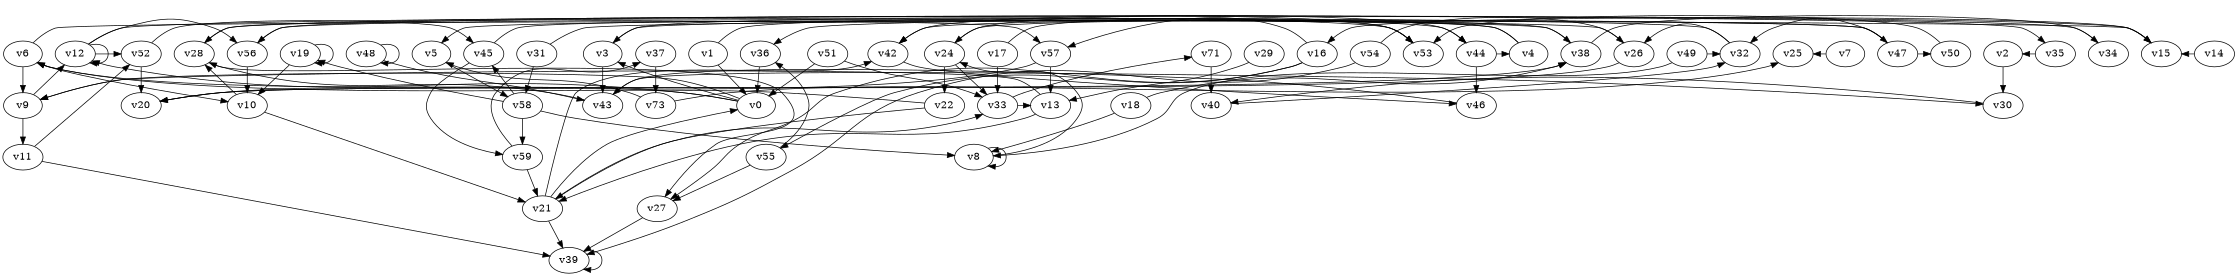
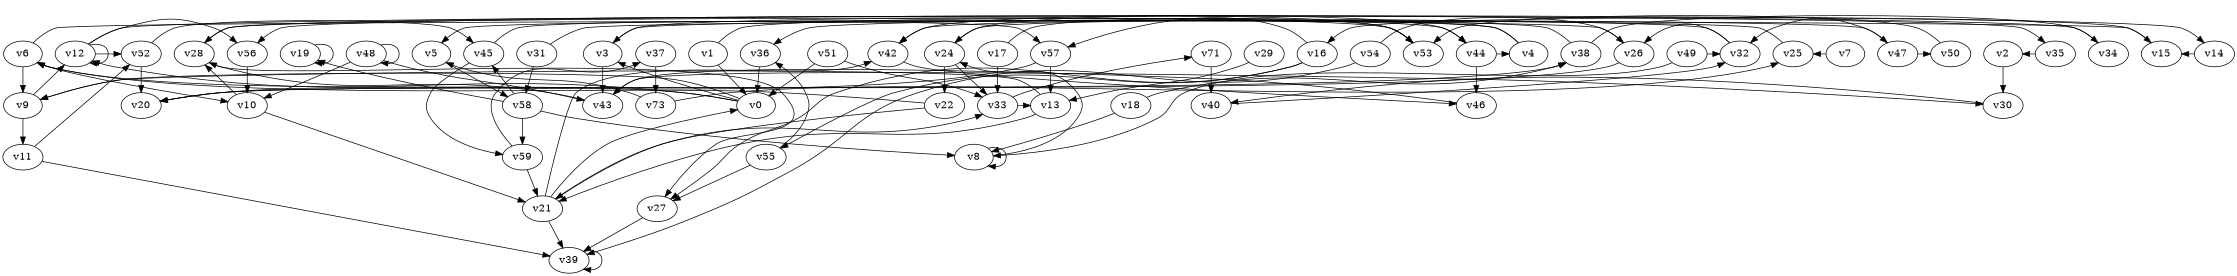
edge "v12" -> "v15": now "v12" -> "v14"
edge "v56" -> "v38": removed
edge "v47" -> "v3": now "v25" -> "v3"
edge "v19" -> "v10": now "v48" -> "v10"
